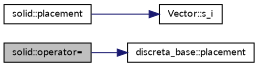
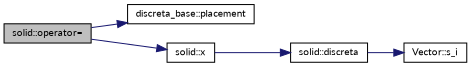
node "solid::placement": label "solid::placement" -> "solid::discreta"
node "solid::x": added
